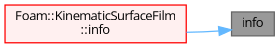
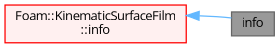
edge "Foam::KinematicSurfaceFilm ::info" -> "info": reversed
